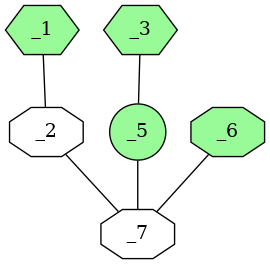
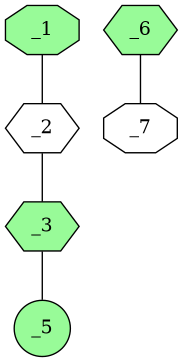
node "_1": shape hexagon -> octagon
node "_2": shape octagon -> hexagon
node "_6": shape octagon -> hexagon
edge "_2" -- "_7": now "_2" -- "_3"
edge "_5" -- "_7": removed
